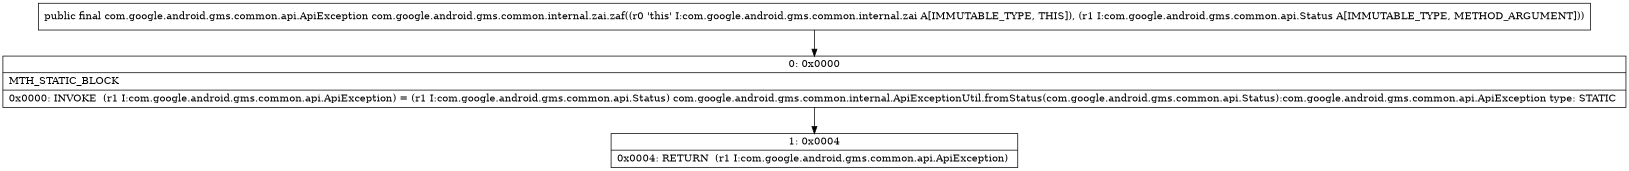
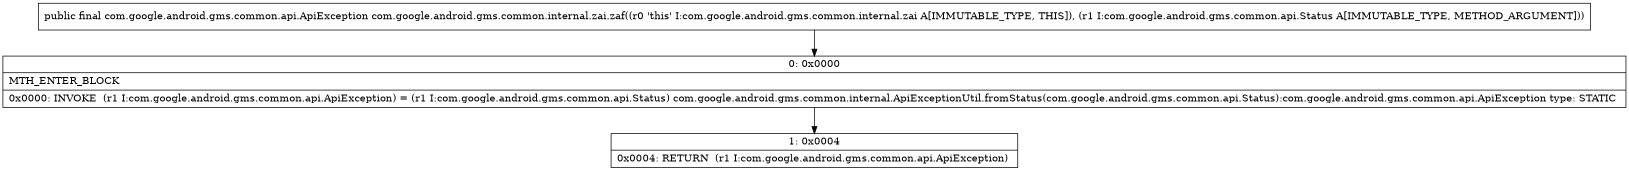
node "0: 0x0000": text "MTH_STATIC_BLOCK" -> "MTH_ENTER_BLOCK"
